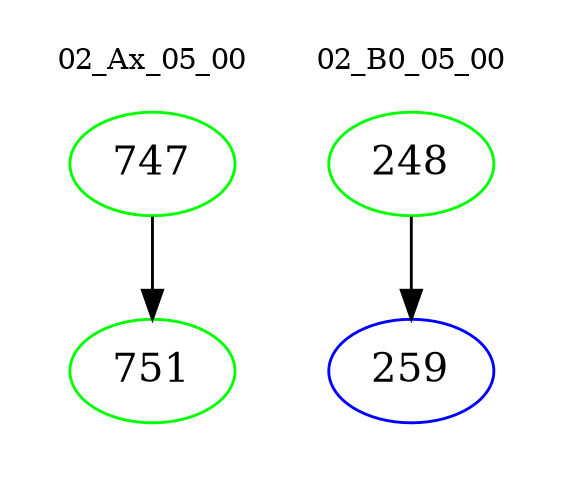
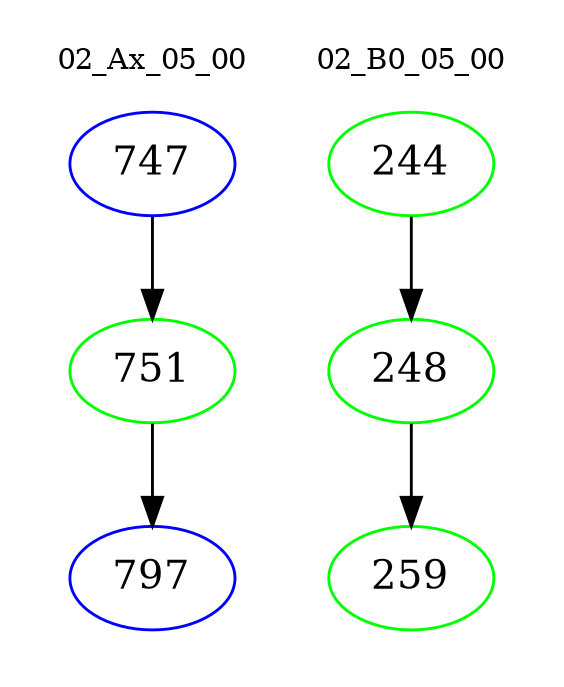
node "747": color green -> blue
node "244": added
node "259": color blue -> green
node "797": added
